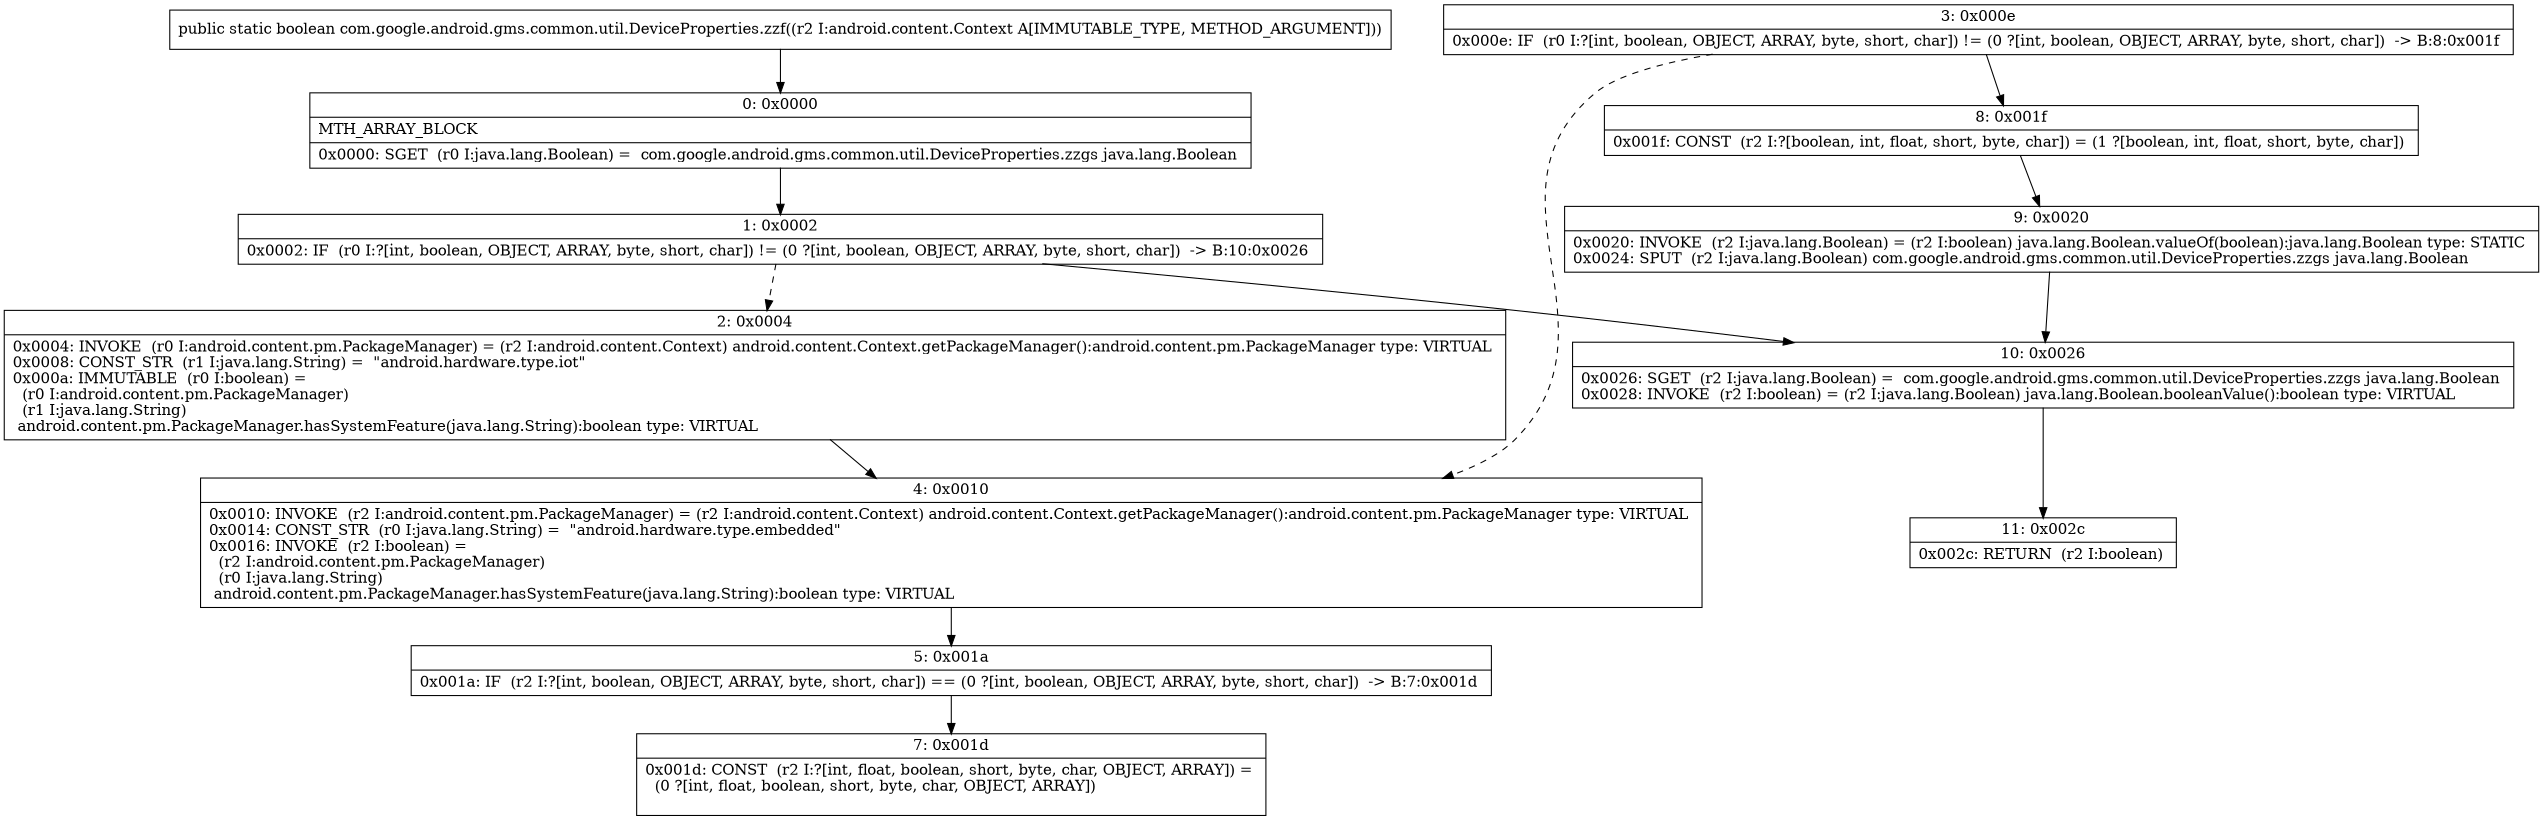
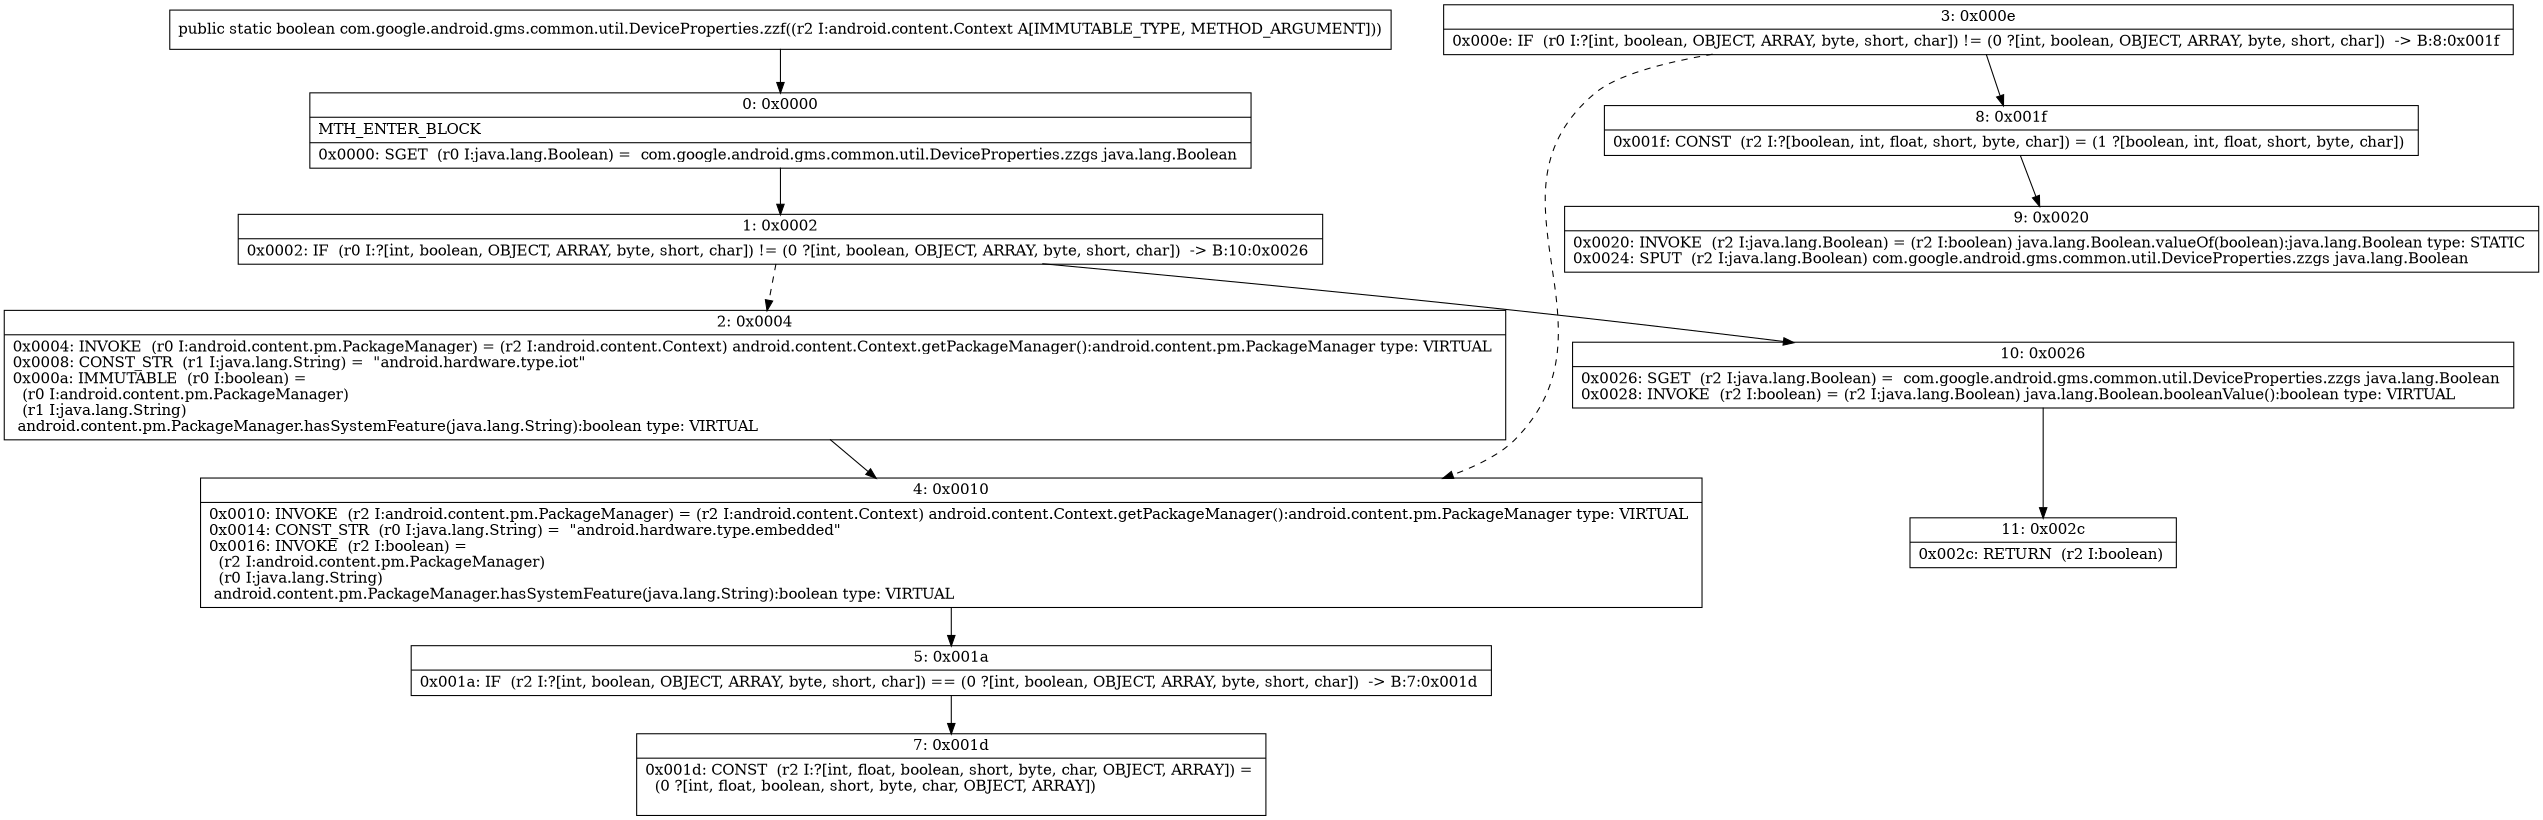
node "0: 0x0000": text "MTH_ARRAY_BLOCK" -> "MTH_ENTER_BLOCK"
edge "9: 0x0020" -> "10: 0x0026": removed
